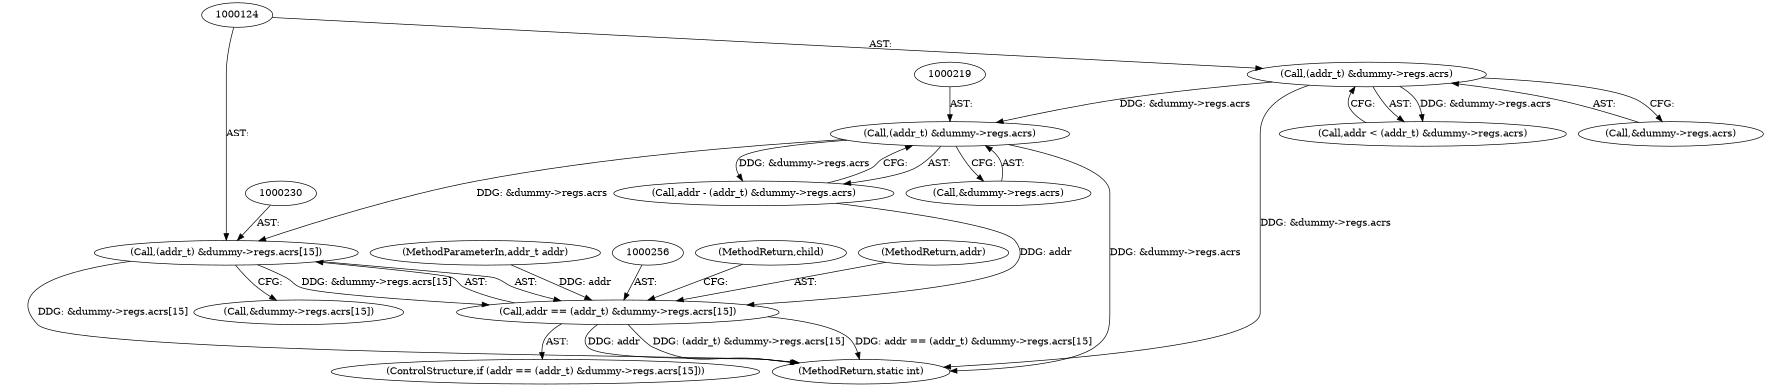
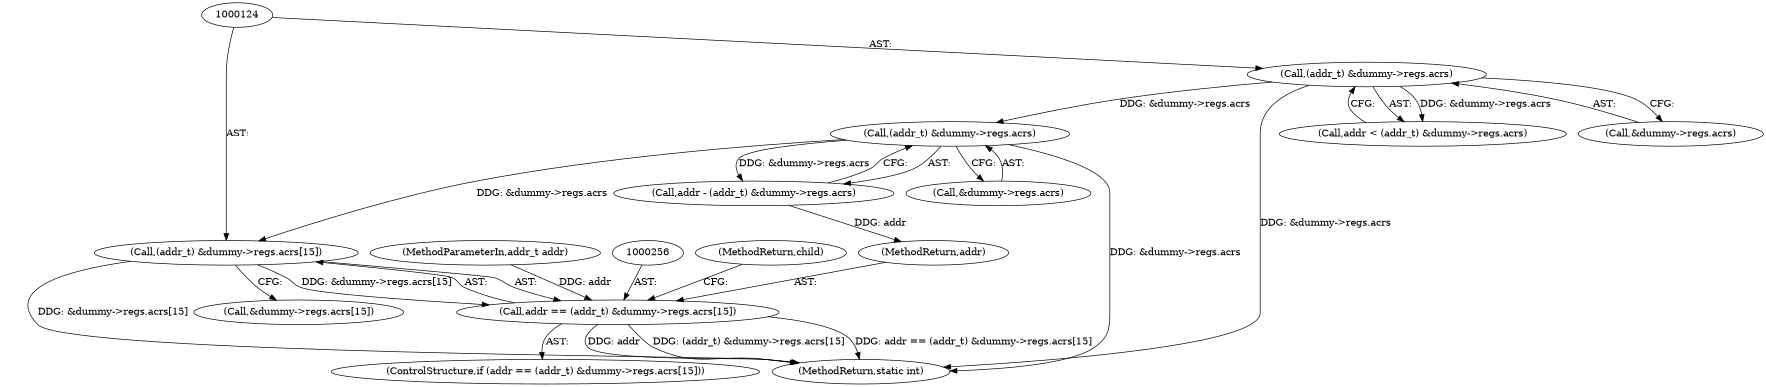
node "1000219": removed
node "1000230": removed
edge "(Call,addr - (addr_t) &dummy->regs.acrs)" -> "(Call,addr == (addr_t) &dummy->regs.acrs[15])": now "(Call,addr - (addr_t) &dummy->regs.acrs)" -> "(MethodReturn,addr)"
